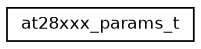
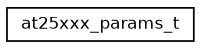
node "at28xxx_params_t": label "at28xxx_params_t" -> "at25xxx_params_t"
